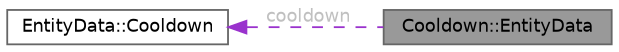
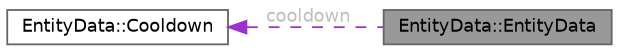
node "Cooldown::EntityData": label "Cooldown::EntityData" -> "EntityData::EntityData"
